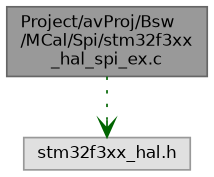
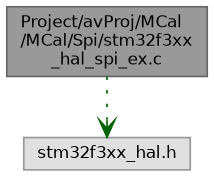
node "Project/avProj/Bsw /MCal/Spi/stm32f3xx _hal_spi_ex.c": label "Project/avProj/Bsw /MCal/Spi/stm32f3xx _hal_spi_ex.c" -> "Project/avProj/MCal /MCal/Spi/stm32f3xx _hal_spi_ex.c"
